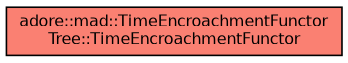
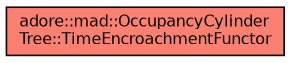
node "adore::mad::TimeEncroachmentFunctor Tree::TimeEncroachmentFunctor": label "adore::mad::TimeEncroachmentFunctor Tree::TimeEncroachmentFunctor" -> "adore::mad::OccupancyCylinder Tree::TimeEncroachmentFunctor"
